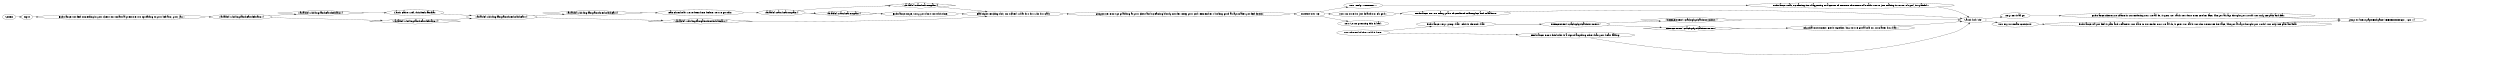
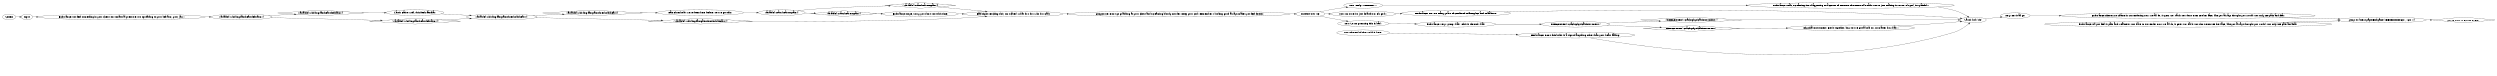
node "JUMP OUT to GAME OVER!": added
node "You: Try to remain conscious.": removed
edge "You: The end of the world is here." -> "Endurance: Very. *Jump* bad. *This is the end* bad.": now "You: So I'm guessing this is bad." -> "Endurance: Very. *Jump* bad. *This is the end* bad."
